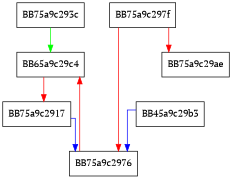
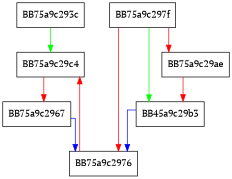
edge "BB75a9c297f" -> "BB45a9c29b3": added
node "BB65a9c29c4": label "BB65a9c29c4" -> "BB75a9c29c4"
edge "BB75a9c29ae" -> "BB45a9c29b3": added
node "BB75a9c2917": label "BB75a9c2917" -> "BB75a9c2967"
